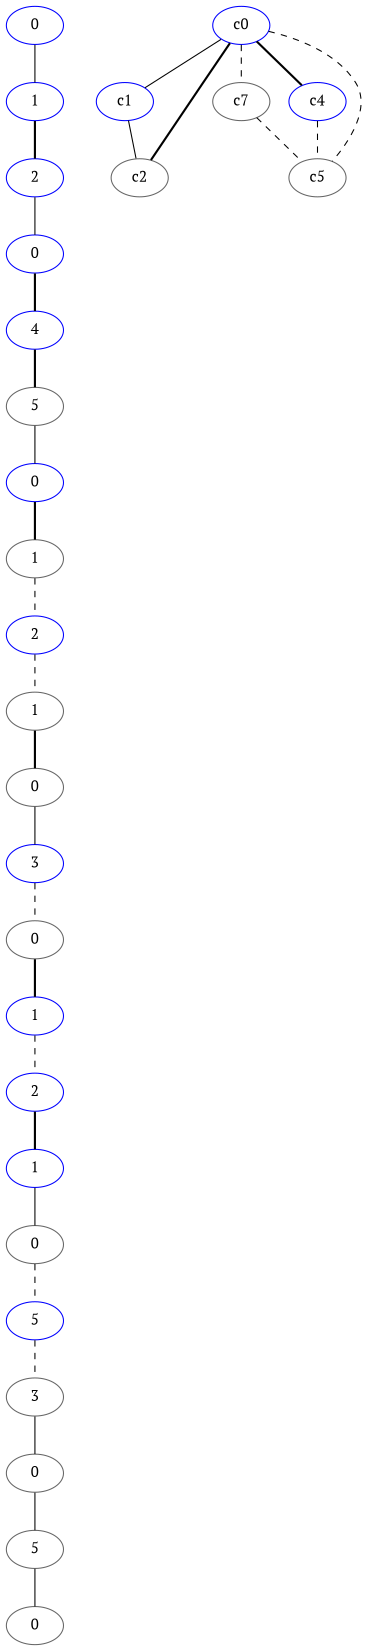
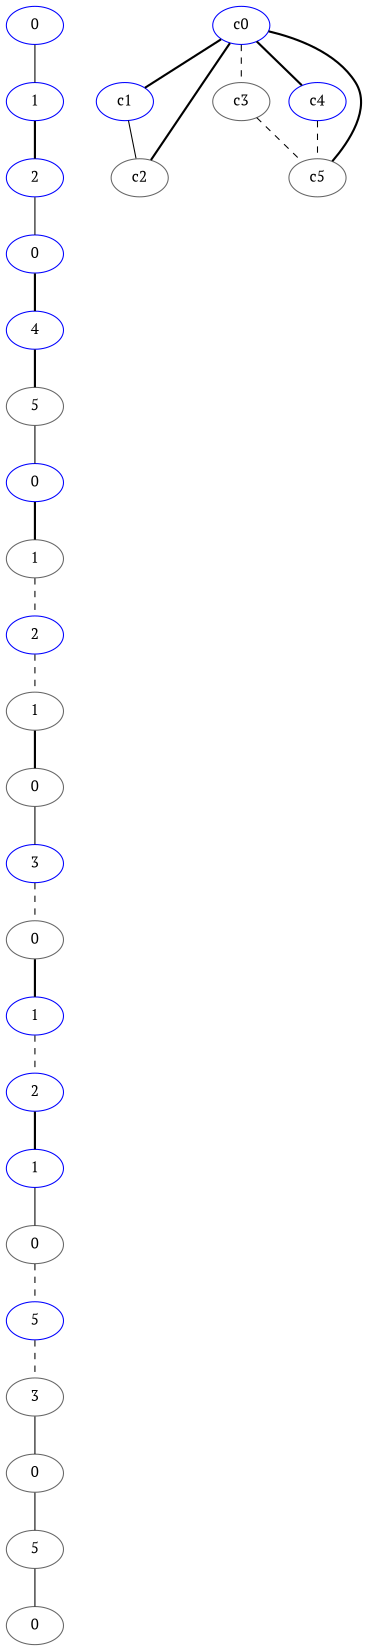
edge "c0" -- "c1": style solid -> bold
edge "c0" -- "c5": style dashed -> bold
node "c7": label "c7" -> "c3"
